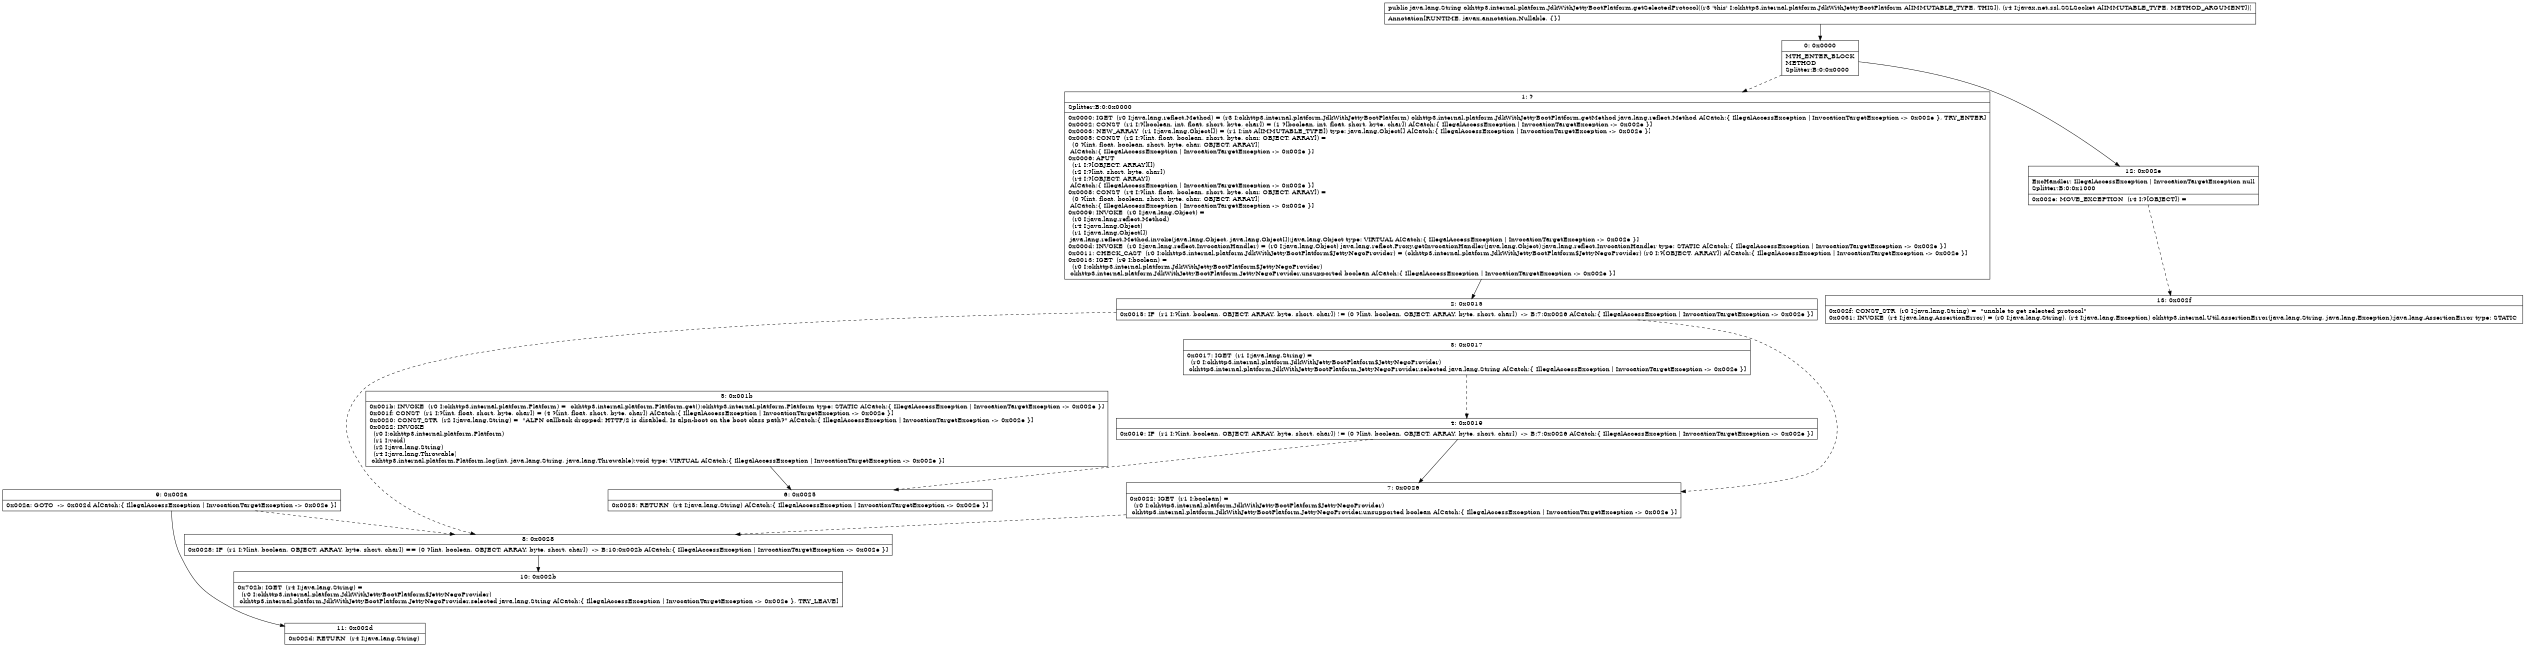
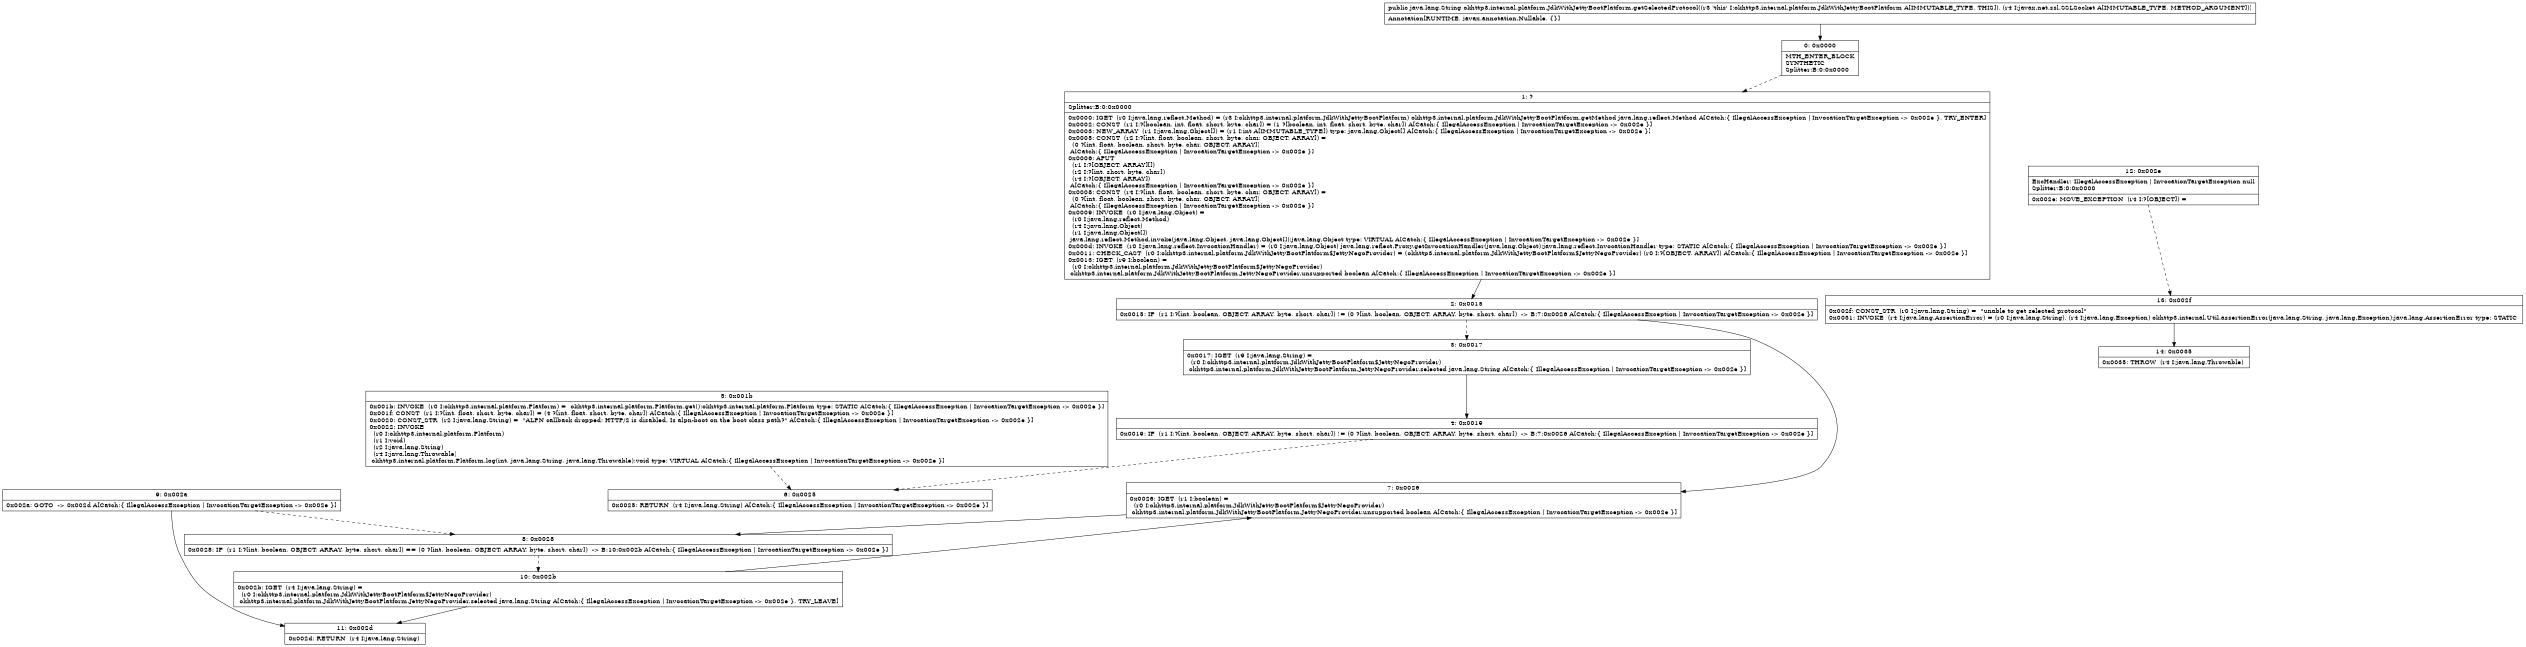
node "0: 0x0000": text "METHOD" -> "SYNTHETIC"
edge "0: 0x0000" -> "12: 0x002e": removed
node "12: 0x002e": text "Splitter:B:0:0x1000" -> "Splitter:B:0:0x0000"
edge "2: 0x0015" -> "8: 0x0028": now "2: 0x0015" -> "3: 0x0017"
node "3: 0x0017": text "0x0017: IGET  (r1 I:java.lang.String) =" -> "0x0017: IGET  (r9 I:java.lang.String) ="
node "14: 0x0035": added
edge "3: 0x0017" -> "4: 0x0019": style dashed -> solid
edge "2: 0x0015" -> "7: 0x0026": style dashed -> solid
edge "4: 0x0019" -> "7: 0x0026": now "10: 0x002b" -> "7: 0x0026"
edge "5: 0x001b" -> "6: 0x0025": style solid -> dashed
node "7: 0x0026": text "0x0022: IGET  (r1 I:boolean) =" -> "0x0026: IGET  (r1 I:boolean) ="
edge "7: 0x0026" -> "8: 0x0028": style dashed -> solid
edge "8: 0x0028" -> "10: 0x002b": style solid -> dashed
node "10: 0x002b": text "0x702b: IGET  (r4 I:java.lang.String) =" -> "0x002b: IGET  (r4 I:java.lang.String) ="
edge "10: 0x002b" -> "11: 0x002d": added
